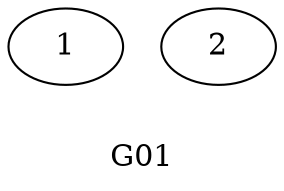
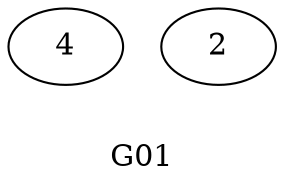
node "1": label "1" -> "4"
